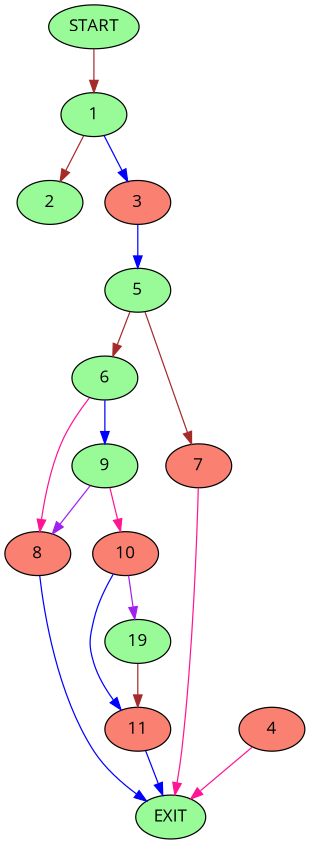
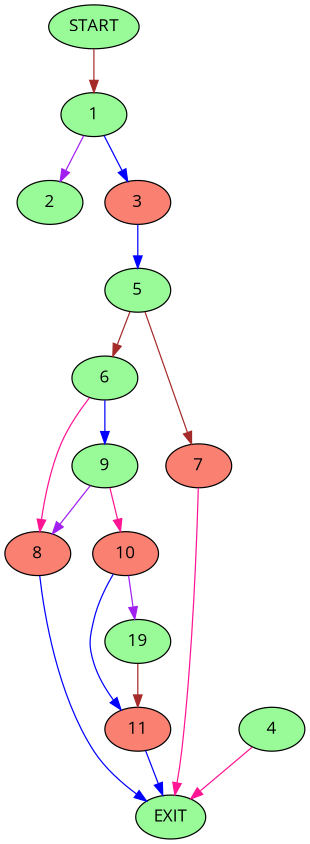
edge "1" -> "2": color brown -> purple
node "4": fillcolor salmon -> palegreen
